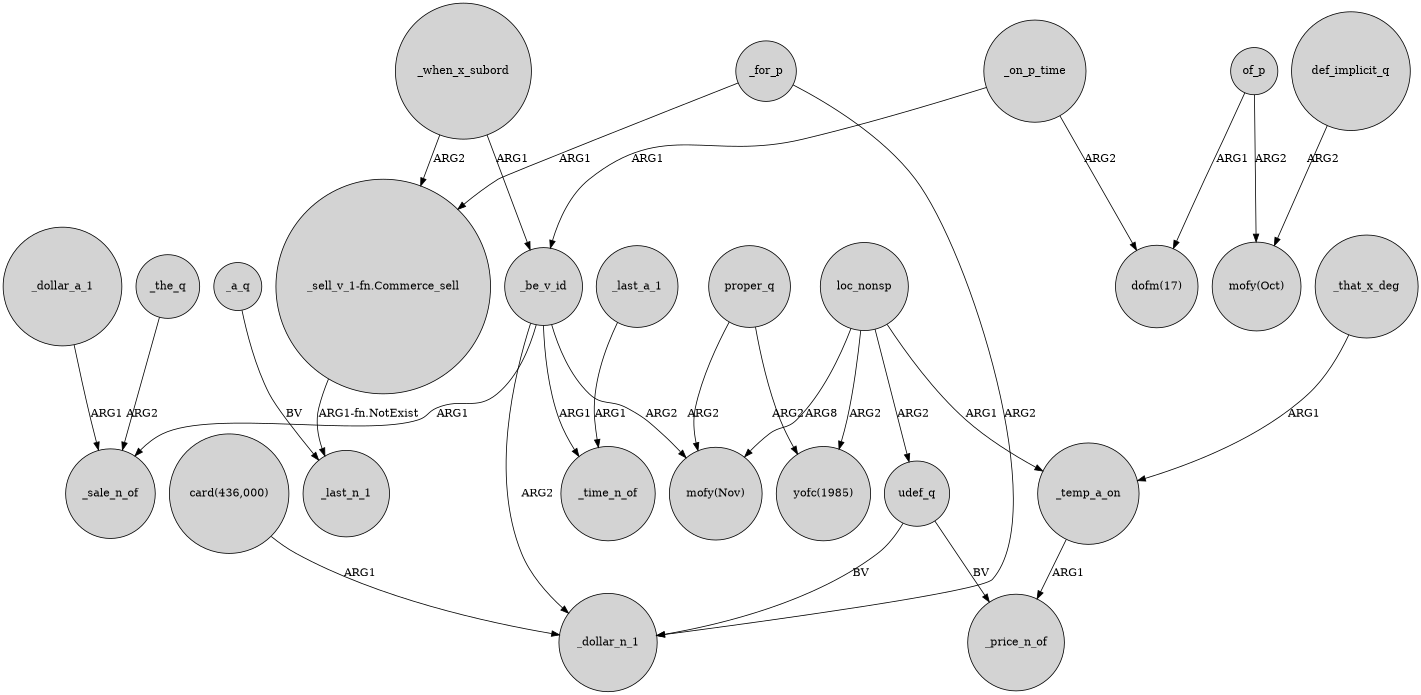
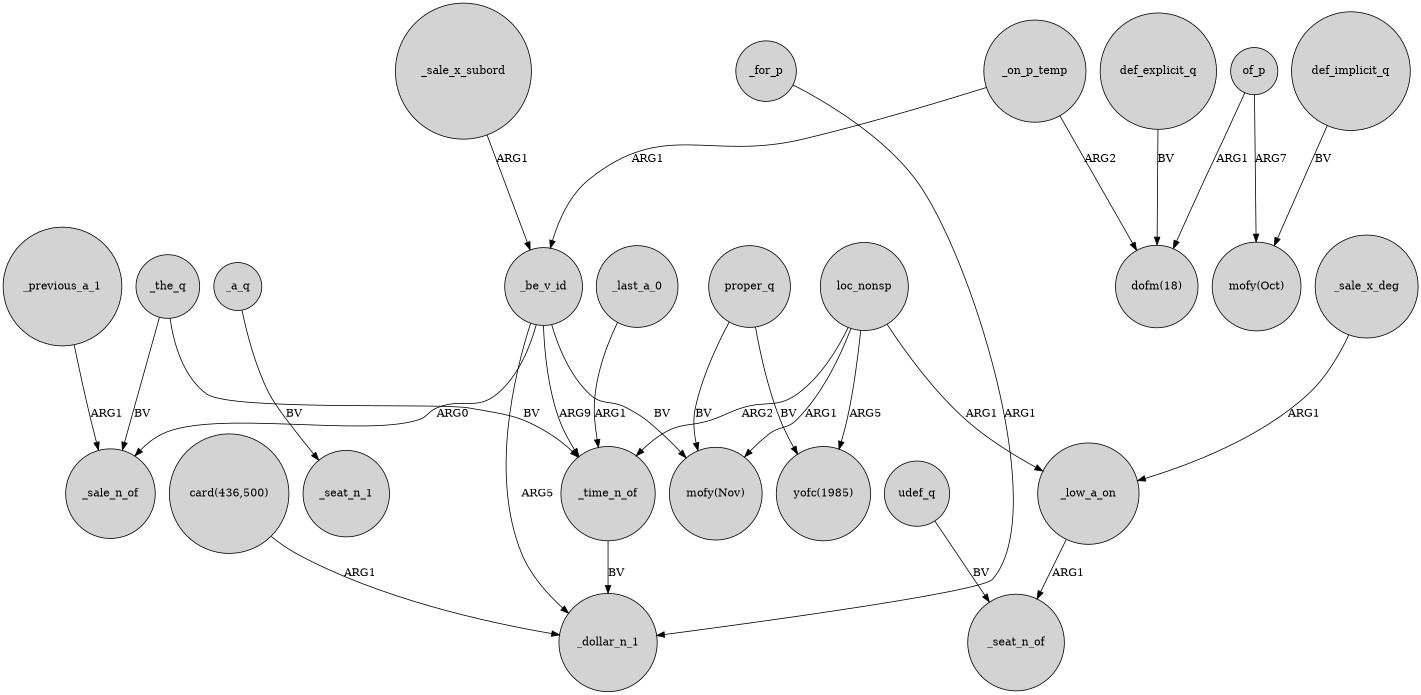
node "_when_x_subord": label "_when_x_subord" -> "_sale_x_subord"
node "_on_p_time": label "_on_p_time" -> "_on_p_temp"
node "def_explicit_q": added
edge "of_p" -> "mofy(Oct)": label "ARG2" -> "ARG7"
edge "def_implicit_q" -> "mofy(Oct)": label "ARG2" -> "BV"
node "_dollar_a_1": label "_dollar_a_1" -> "_previous_a_1"
node "_sell_v_1-fn.Commerce_sell": removed
node "_last_a_1": label "_last_a_1" -> "_last_a_0"
node "dofm(17)": label "dofm(17)" -> "dofm(18)"
node "_that_x_deg": label "_that_x_deg" -> "_sale_x_deg"
edge "loc_nonsp" -> "udef_q": now "loc_nonsp" -> "_time_n_of"
edge "_the_q" -> "_time_n_of": added, label "BV"
edge "_the_q" -> "_sale_n_of": label "ARG2" -> "BV"
edge "_be_v_id" -> "_sale_n_of": label "ARG1" -> "ARG0"
edge "_be_v_id" -> "_time_n_of": label "ARG1" -> "ARG9"
edge "_be_v_id" -> "mofy(Nov)": label "ARG2" -> "BV"
edge "proper_q" -> "mofy(Nov)": label "ARG2" -> "BV"
edge "proper_q" -> "yofc(1985)": label "ARG2" -> "BV"
edge "loc_nonsp" -> "mofy(Nov)": label "ARG8" -> "ARG1"
edge "loc_nonsp" -> "yofc(1985)": label "ARG2" -> "ARG5"
edge "_for_p" -> "_dollar_n_1": label "ARG2" -> "ARG1"
node "card(436,000)": label "card(436,000)" -> "card(436,500)"
node "_last_n_1": label "_last_n_1" -> "_seat_n_1"
edge "_be_v_id" -> "_dollar_n_1": label "ARG2" -> "ARG5"
node "_temp_a_on": label "_temp_a_on" -> "_low_a_on"
edge "udef_q" -> "_dollar_n_1": now "_time_n_of" -> "_dollar_n_1"
node "_price_n_of": label "_price_n_of" -> "_seat_n_of"
